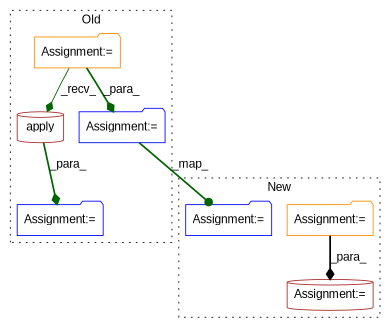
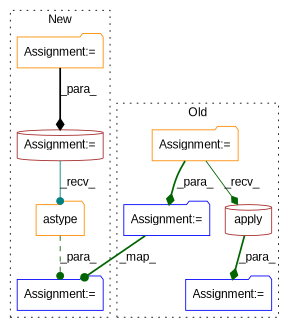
node "astype": added
